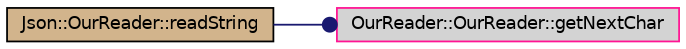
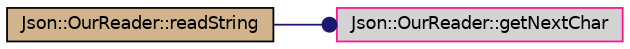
node "OurReader::OurReader::getNextChar": label "OurReader::OurReader::getNextChar" -> "Json::OurReader::getNextChar"
